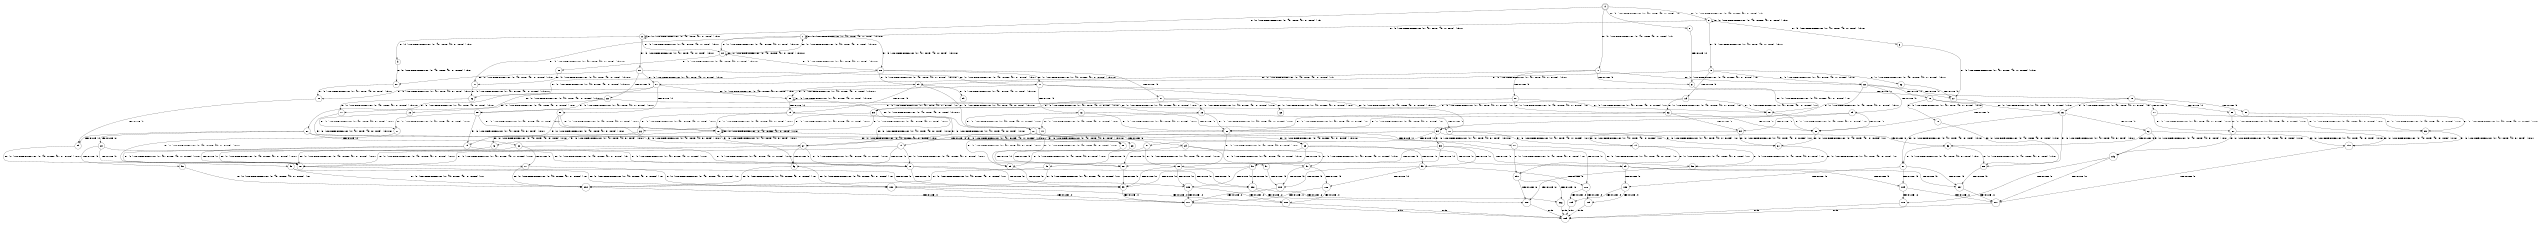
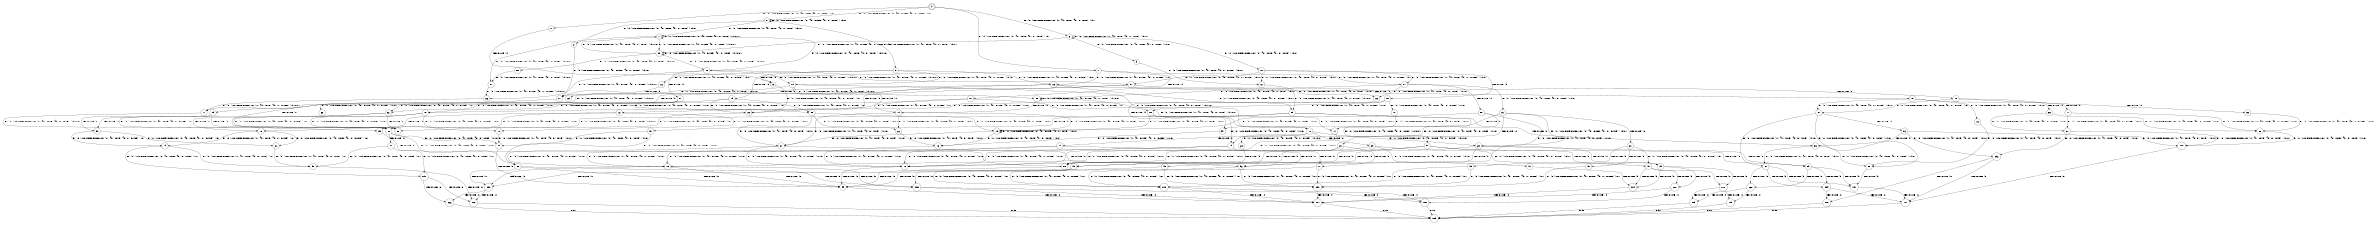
edge "48" -> "111": now "94" -> "111"
edge "35" -> "64": removed, label "EX !2 !ATOMIC_EXCH_BRANCH (1, +0, TRUE, +0, 1, FALSE) !:2:"
edge "59" -> "75": now "59" -> "76"
node "108": label "108" -> "168"
